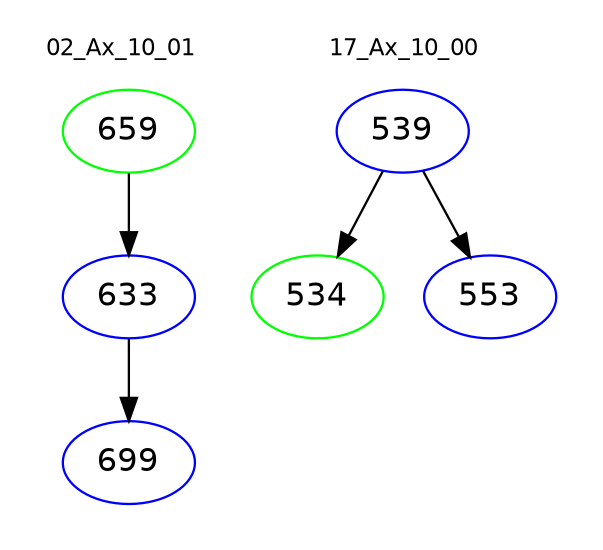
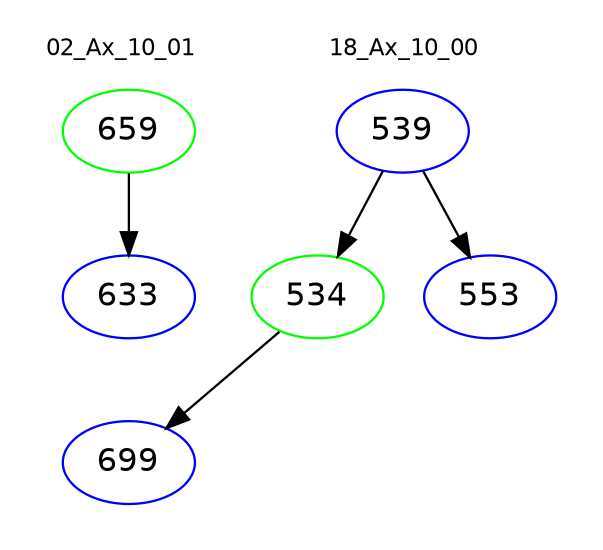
cluster "17_Ax_10_00": label "17_Ax_10_00" -> "18_Ax_10_00"
edge "633" -> "699": now "534" -> "699"
